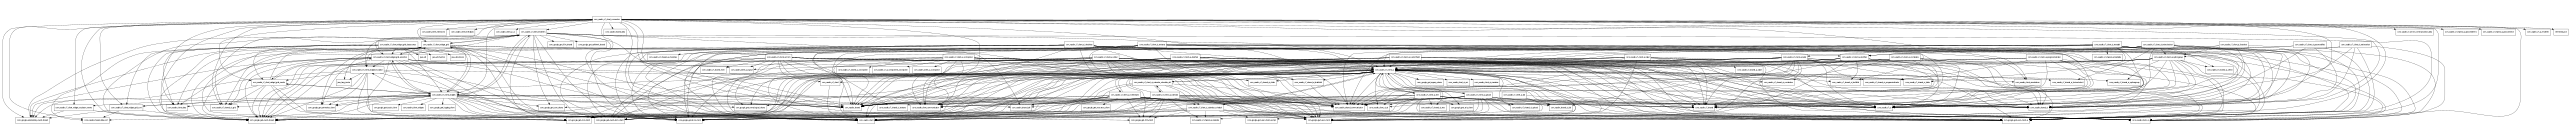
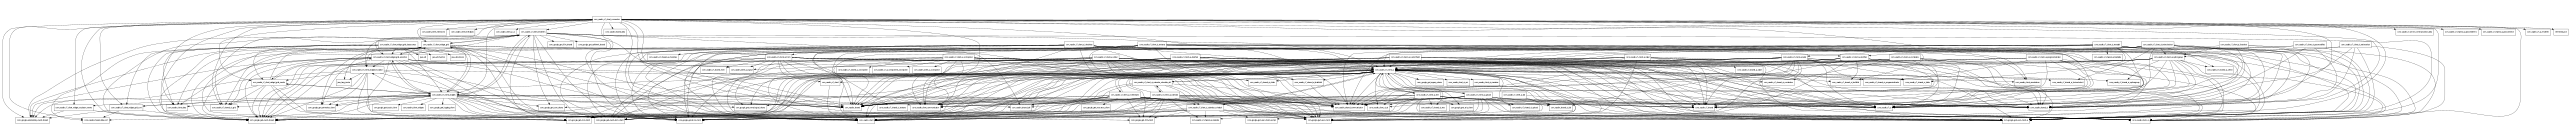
edge "com_vaadin_v7_client_ui_checkbox" -> "com_vaadin_v7_shared": now "com_vaadin_v7_client_ui_checkbox" -> "com_vaadin_v7_client_ui_form"
edge "com_vaadin_v7_client_ui_listselect" -> "com_vaadin_v7_client_ui_textfield": now "com_vaadin_v7_client_ui_listselect" -> "com_google_gwt_user_client_ui"
edge "com_vaadin_v7_client_ui_treetable" -> "com_google_gwt_user_client": removed
edge "com_vaadin_v7_client_ui_calendar_schedule" -> "com_vaadin_client": added
